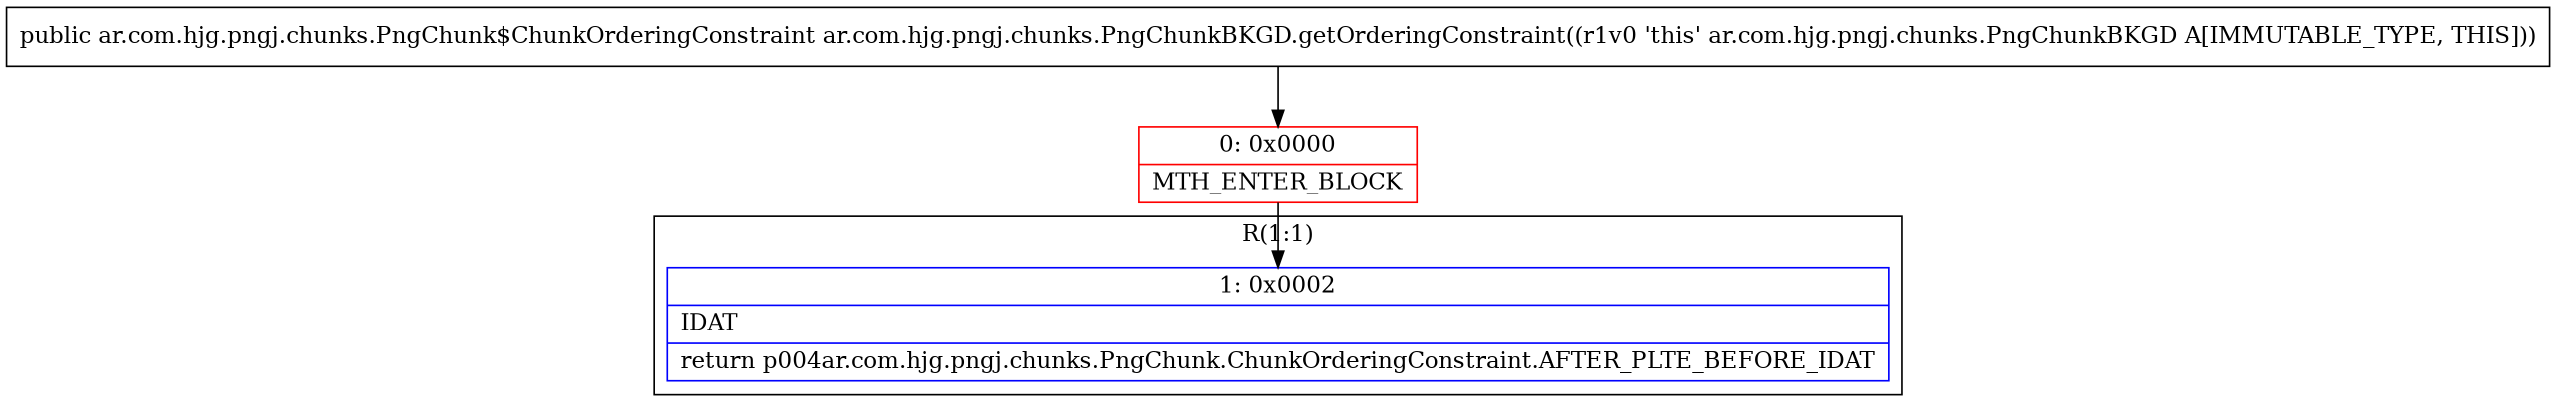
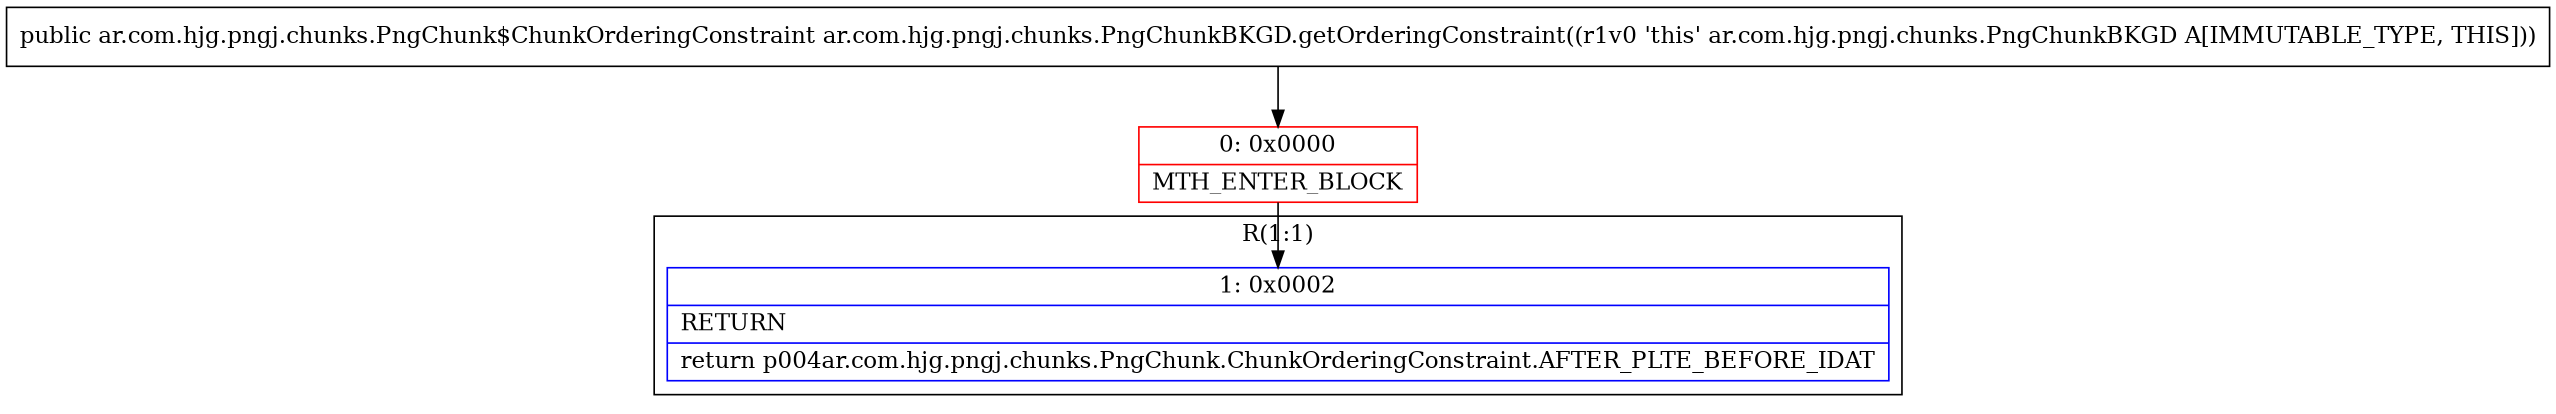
node "1: 0x0002": text "IDAT" -> "RETURN"
